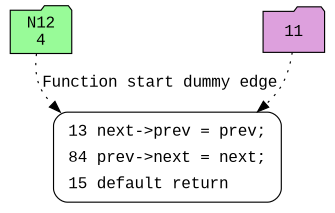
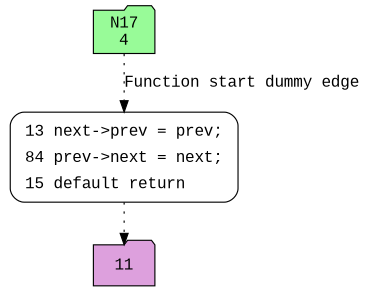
node "N12 4": label "N12 4" -> "N17 4"
edge "11" -> "13": reversed
